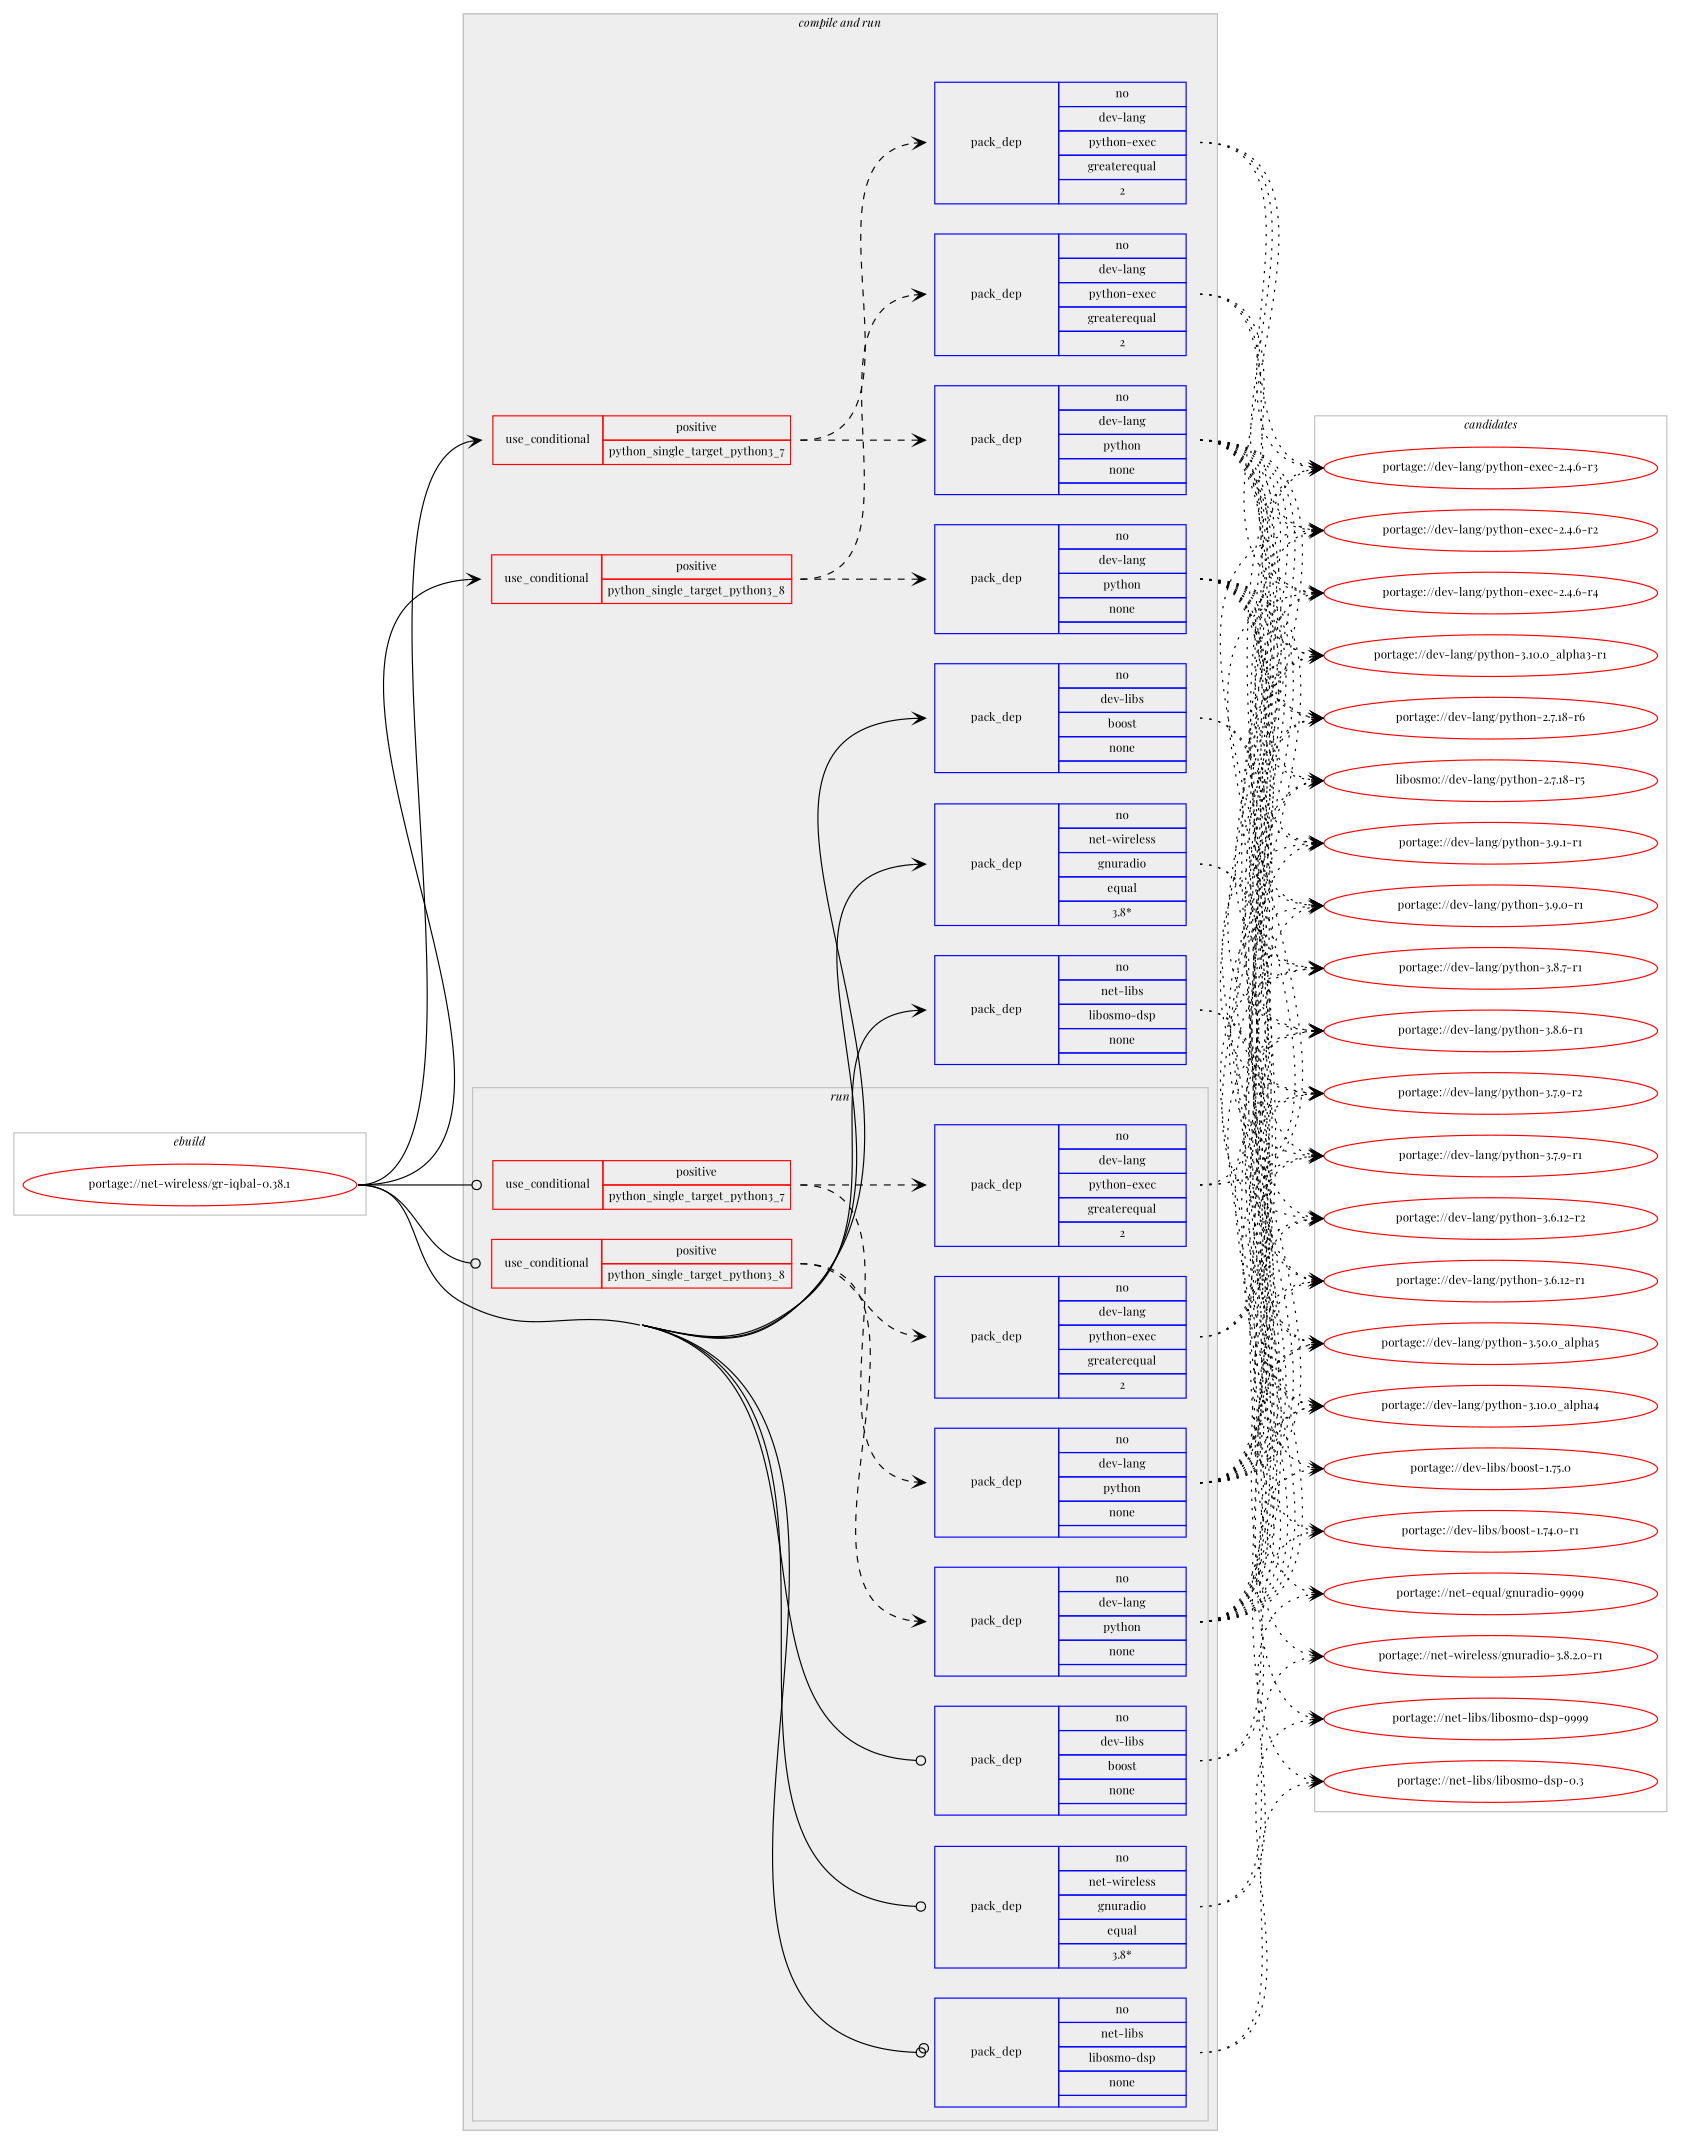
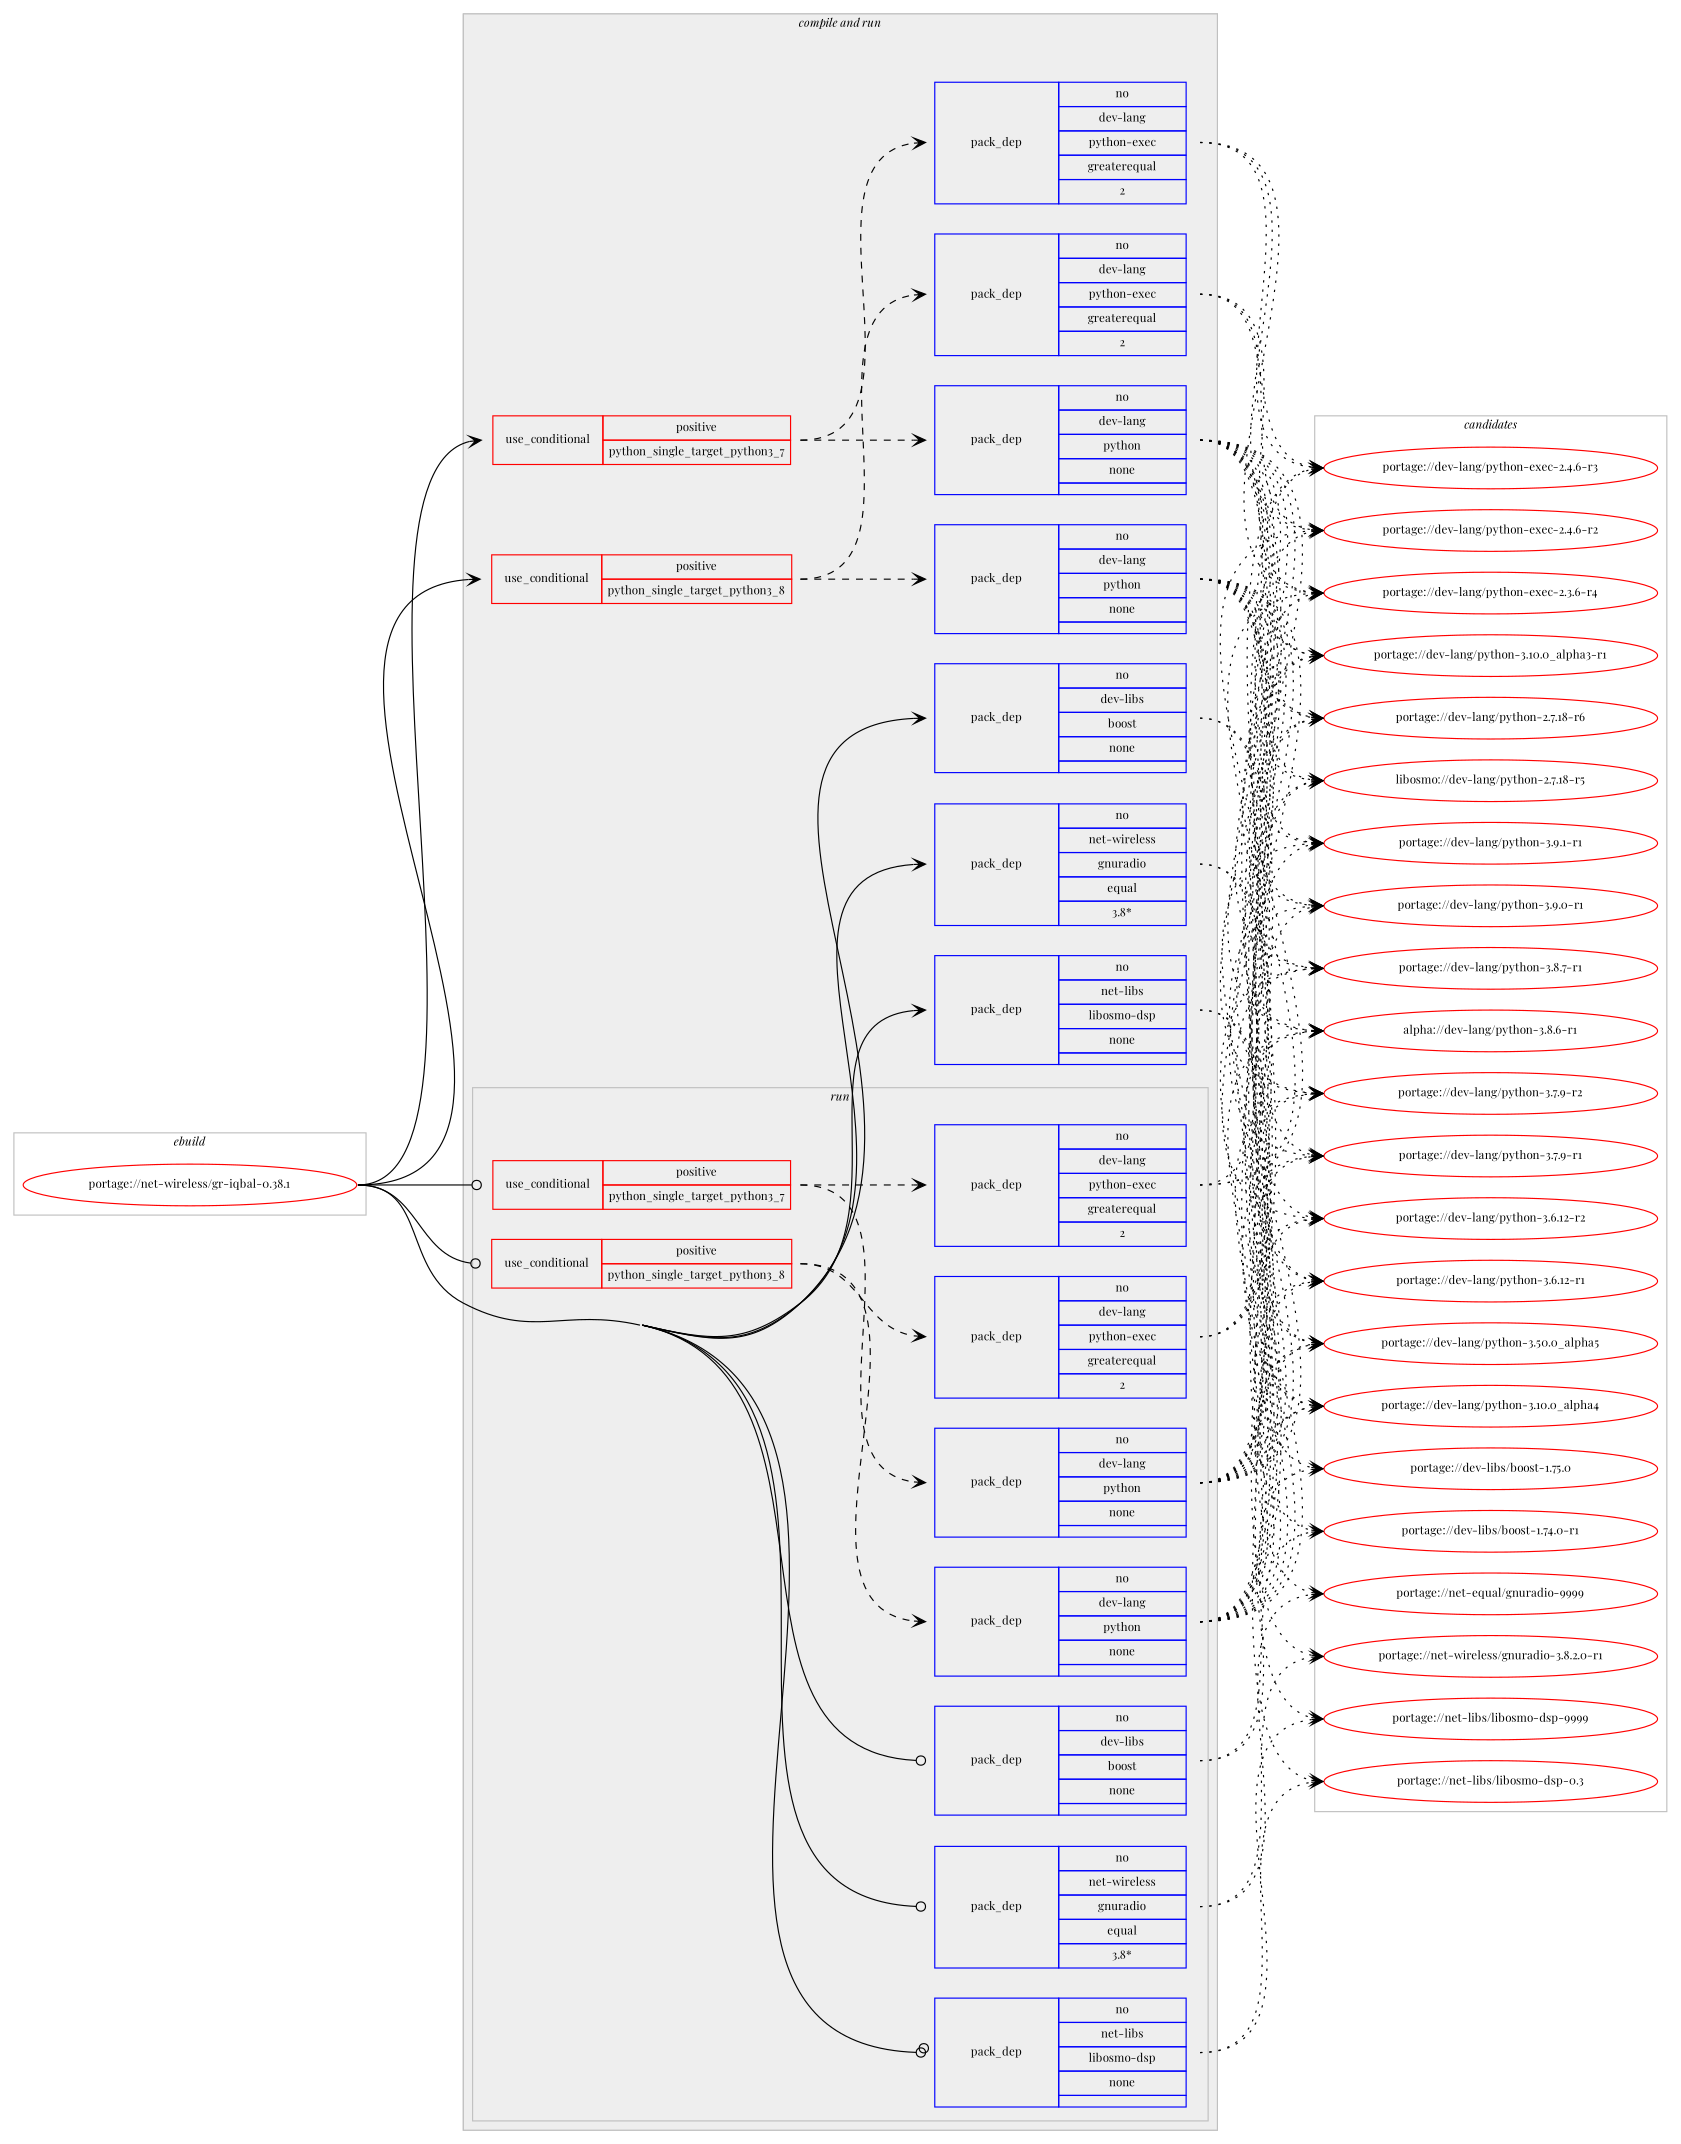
node "portage://dev-lang/python-exec-2.4.6-r4": label "portage://dev-lang/python-exec-2.4.6-r4" -> "portage://dev-lang/python-exec-2.3.6-r4"
node "portage://dev-lang/python-3.8.6-r1": label "portage://dev-lang/python-3.8.6-r1" -> "alpha://dev-lang/python-3.8.6-r1"
